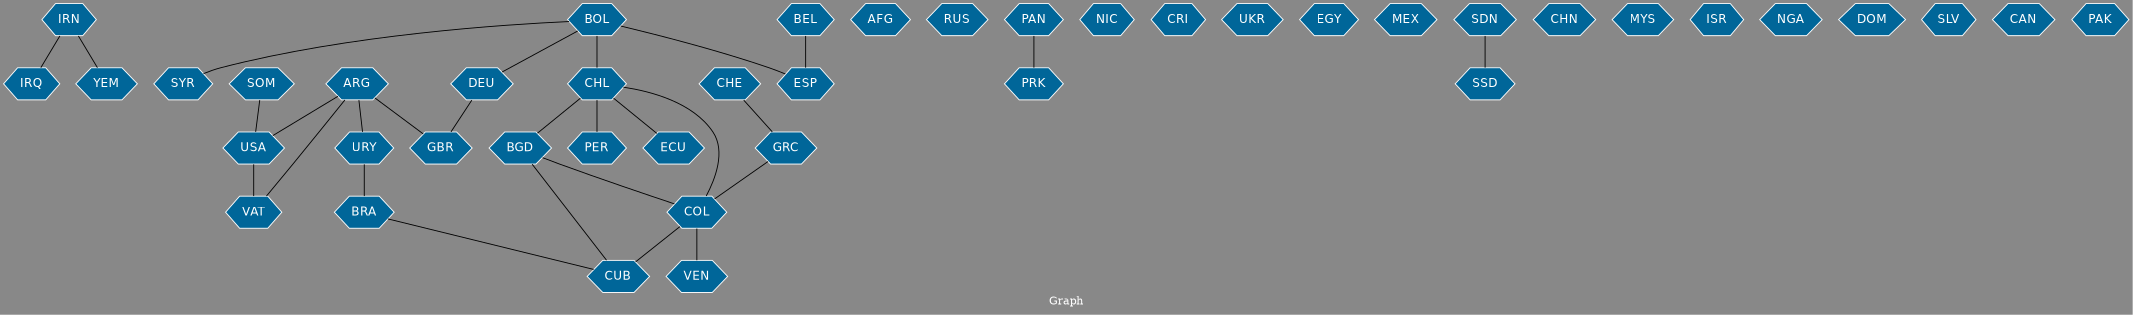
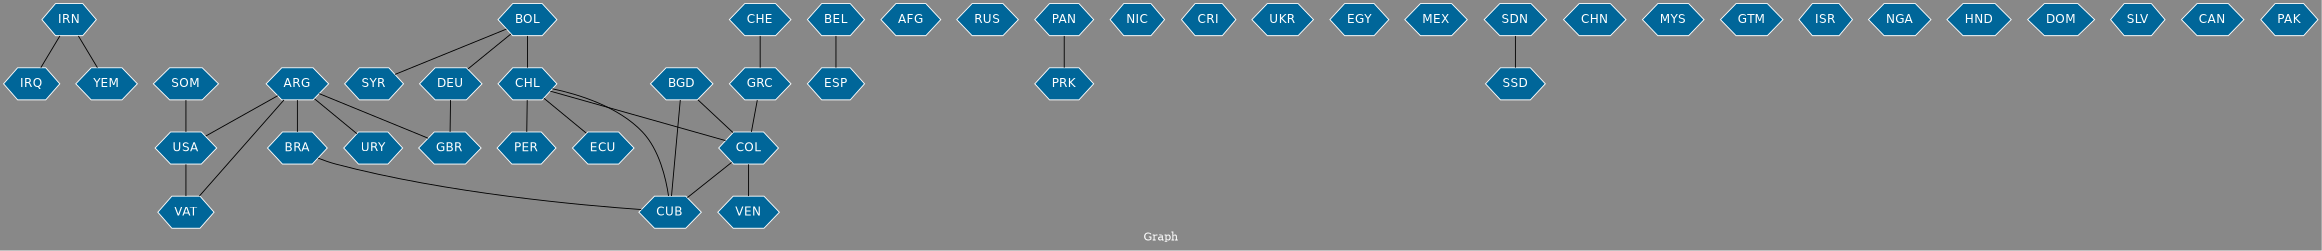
node "GTM": added
node "HND": added
edge "BOL" -- "ESP": removed
edge "CHL" -- "BGD": now "CHL" -- "CUB"
edge "URY" -- "BRA": now "ARG" -- "BRA"
